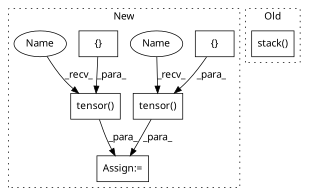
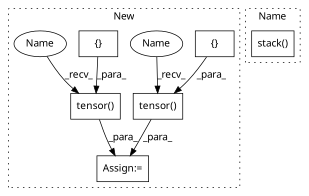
cluster "Old": label "Old" -> "Name"
